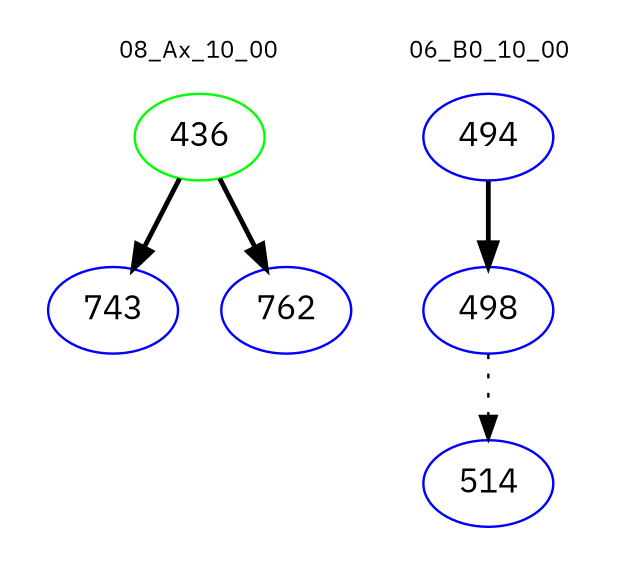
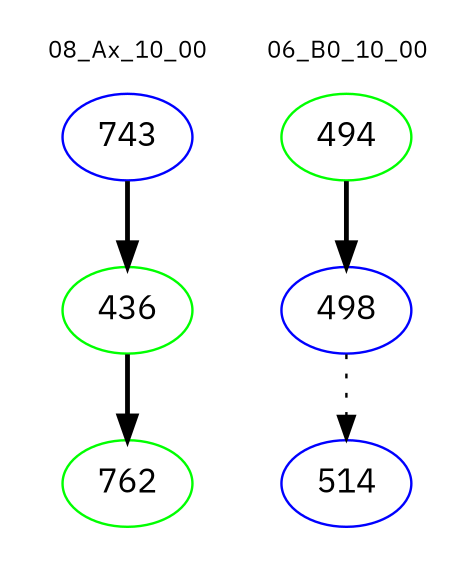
node "494": color blue -> green
edge "436" -> "743": reversed
node "762": color blue -> green
